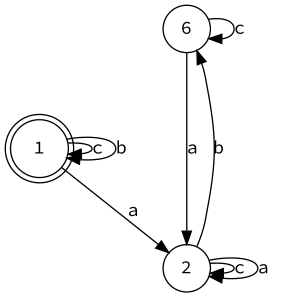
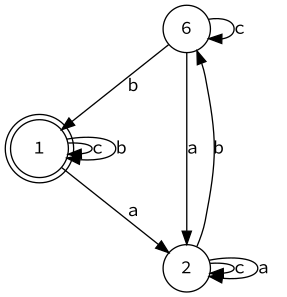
edge "6" -> "1": added, label "b"
